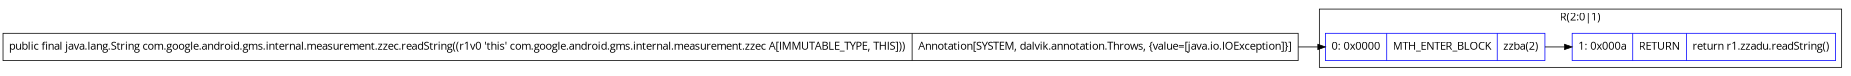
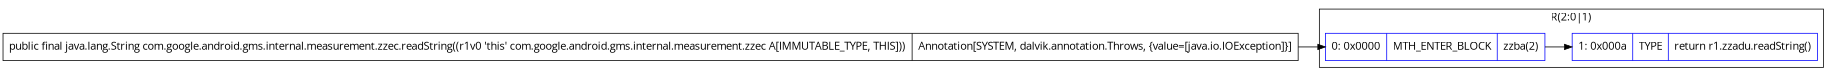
node "1: 0x000a": text "RETURN" -> "TYPE"
